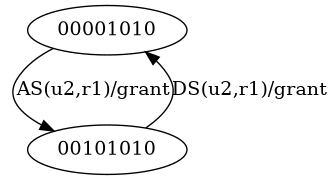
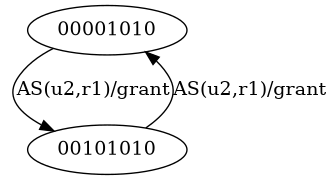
edge "00101010" -> "00001010": label "DS(u2,r1)/grant" -> "AS(u2,r1)/grant"
